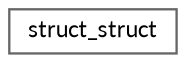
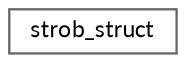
node "struct_struct": label "struct_struct" -> "strob_struct"
